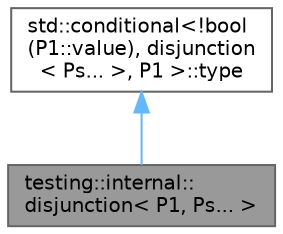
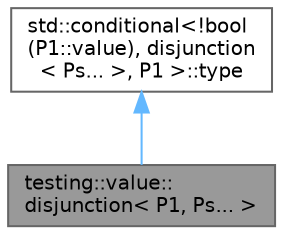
node "testing::internal:: disjunction< P1, Ps... >": label "testing::internal:: disjunction< P1, Ps... >" -> "testing::value:: disjunction< P1, Ps... >"
